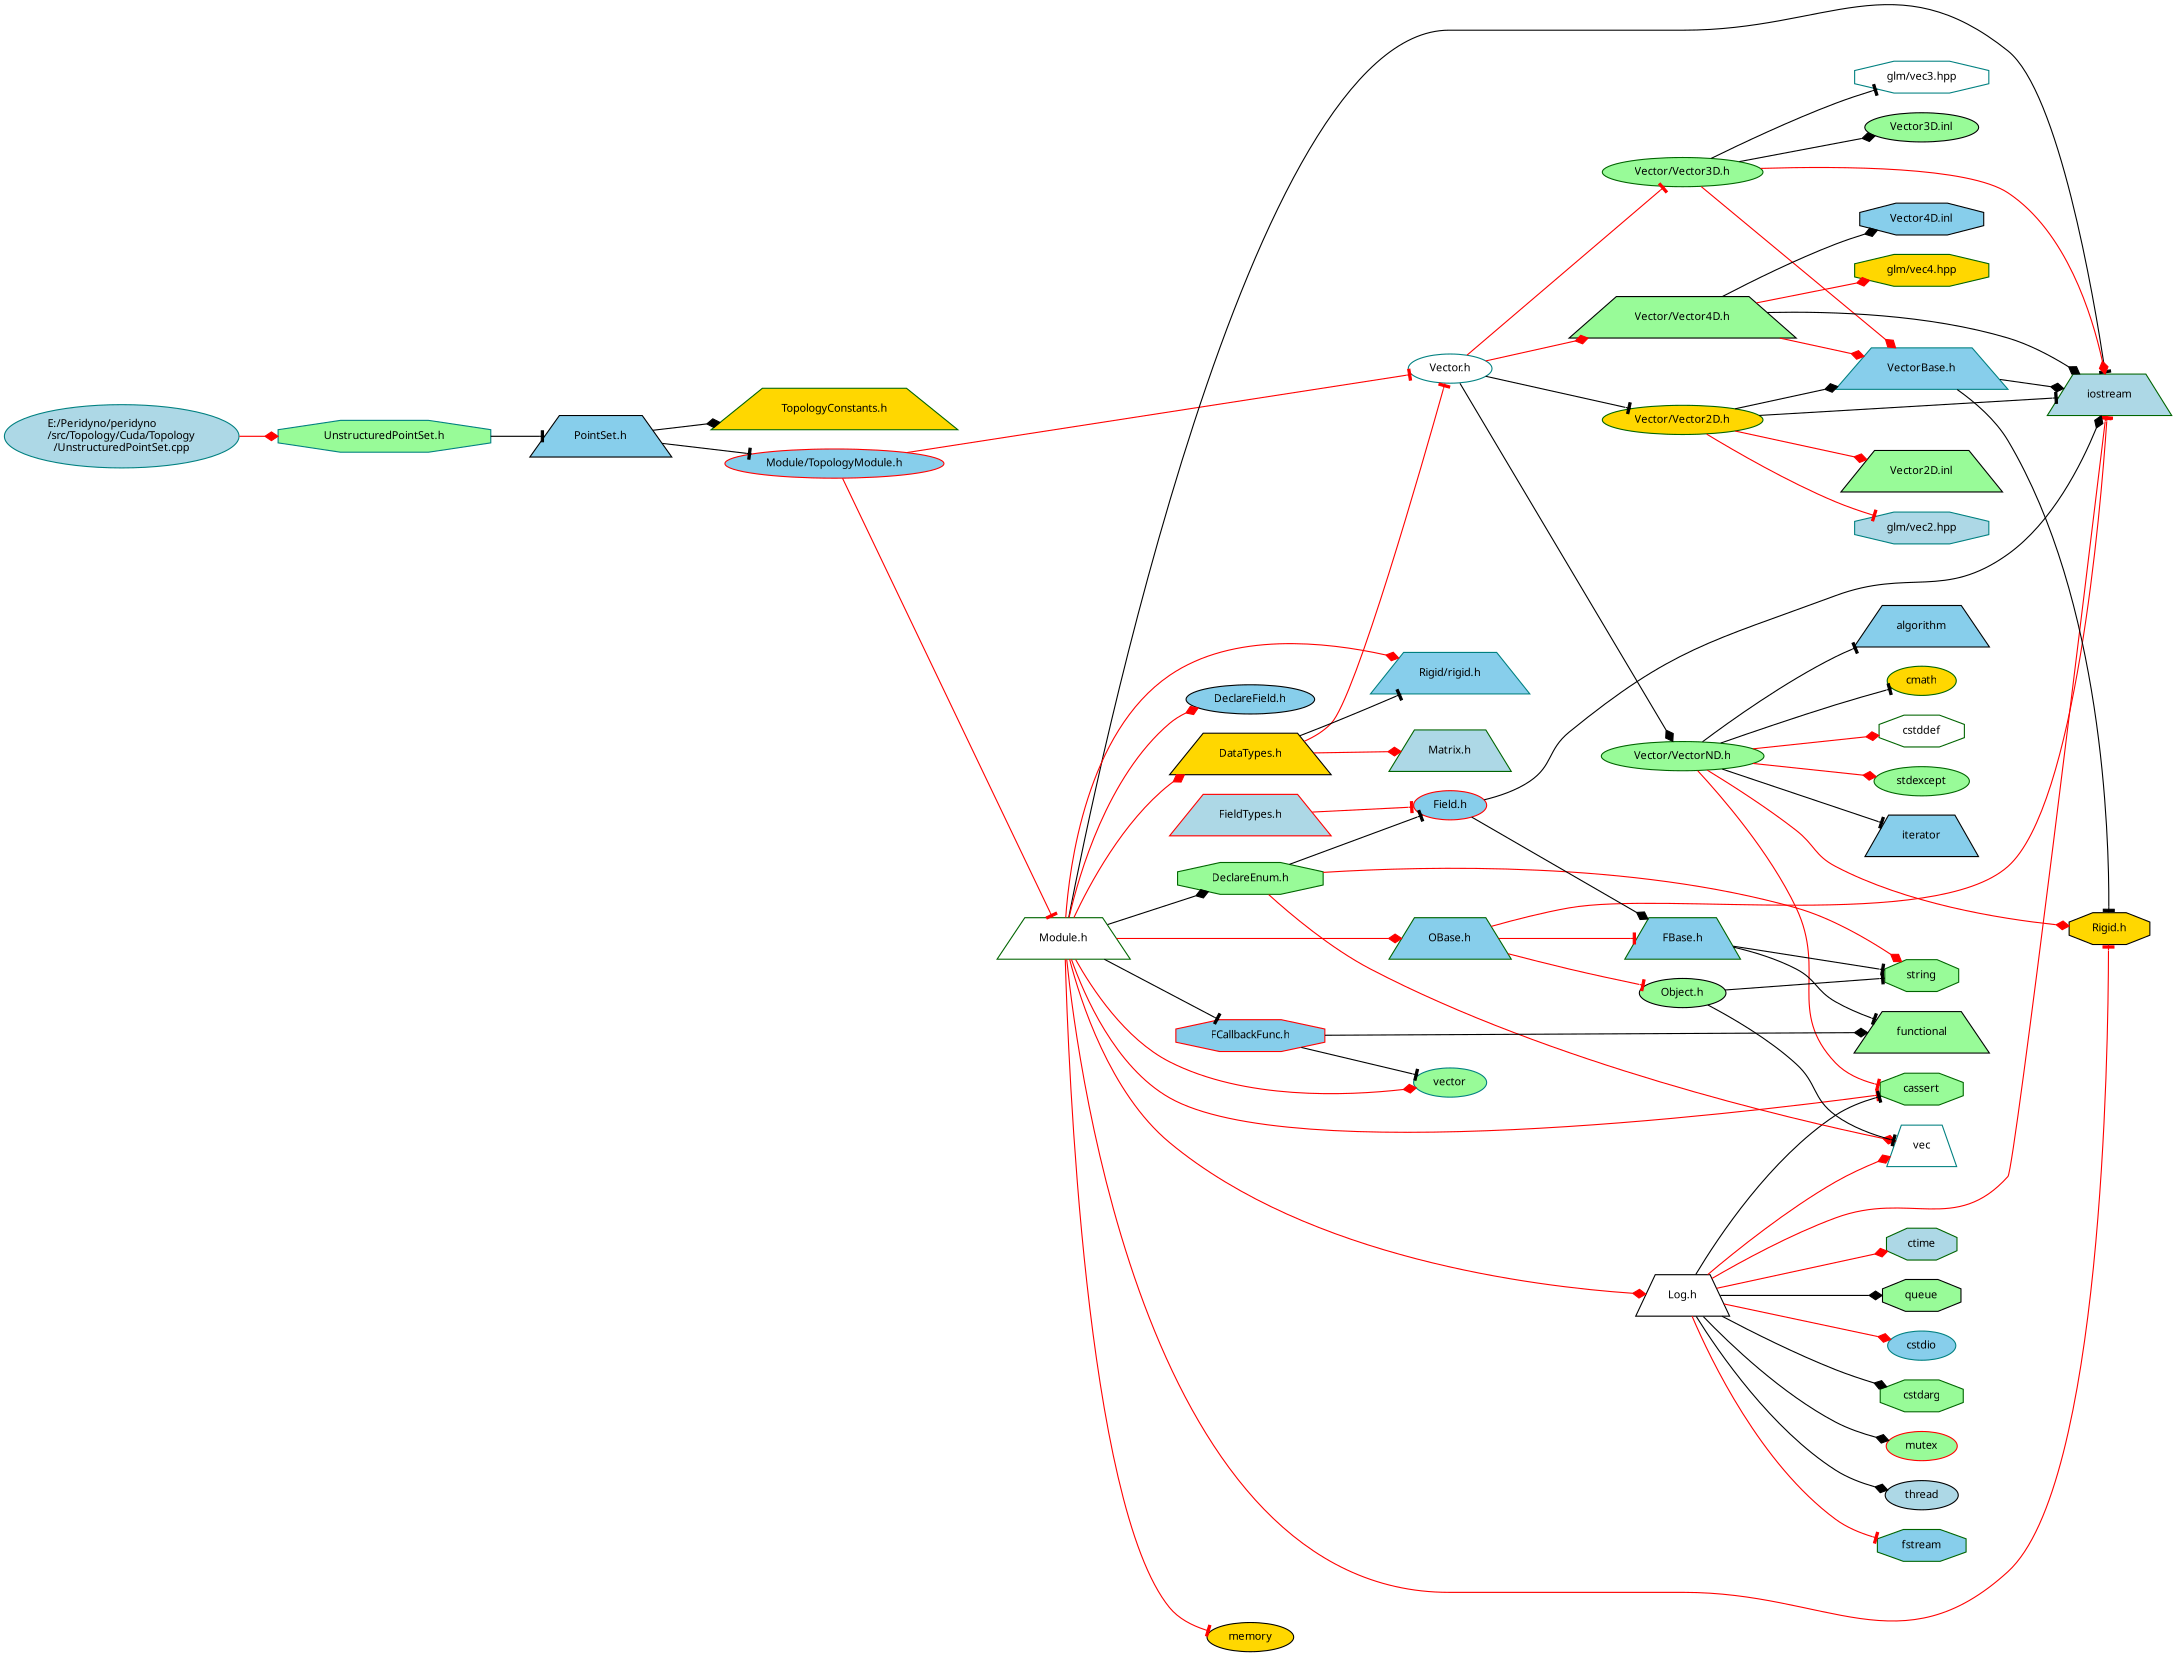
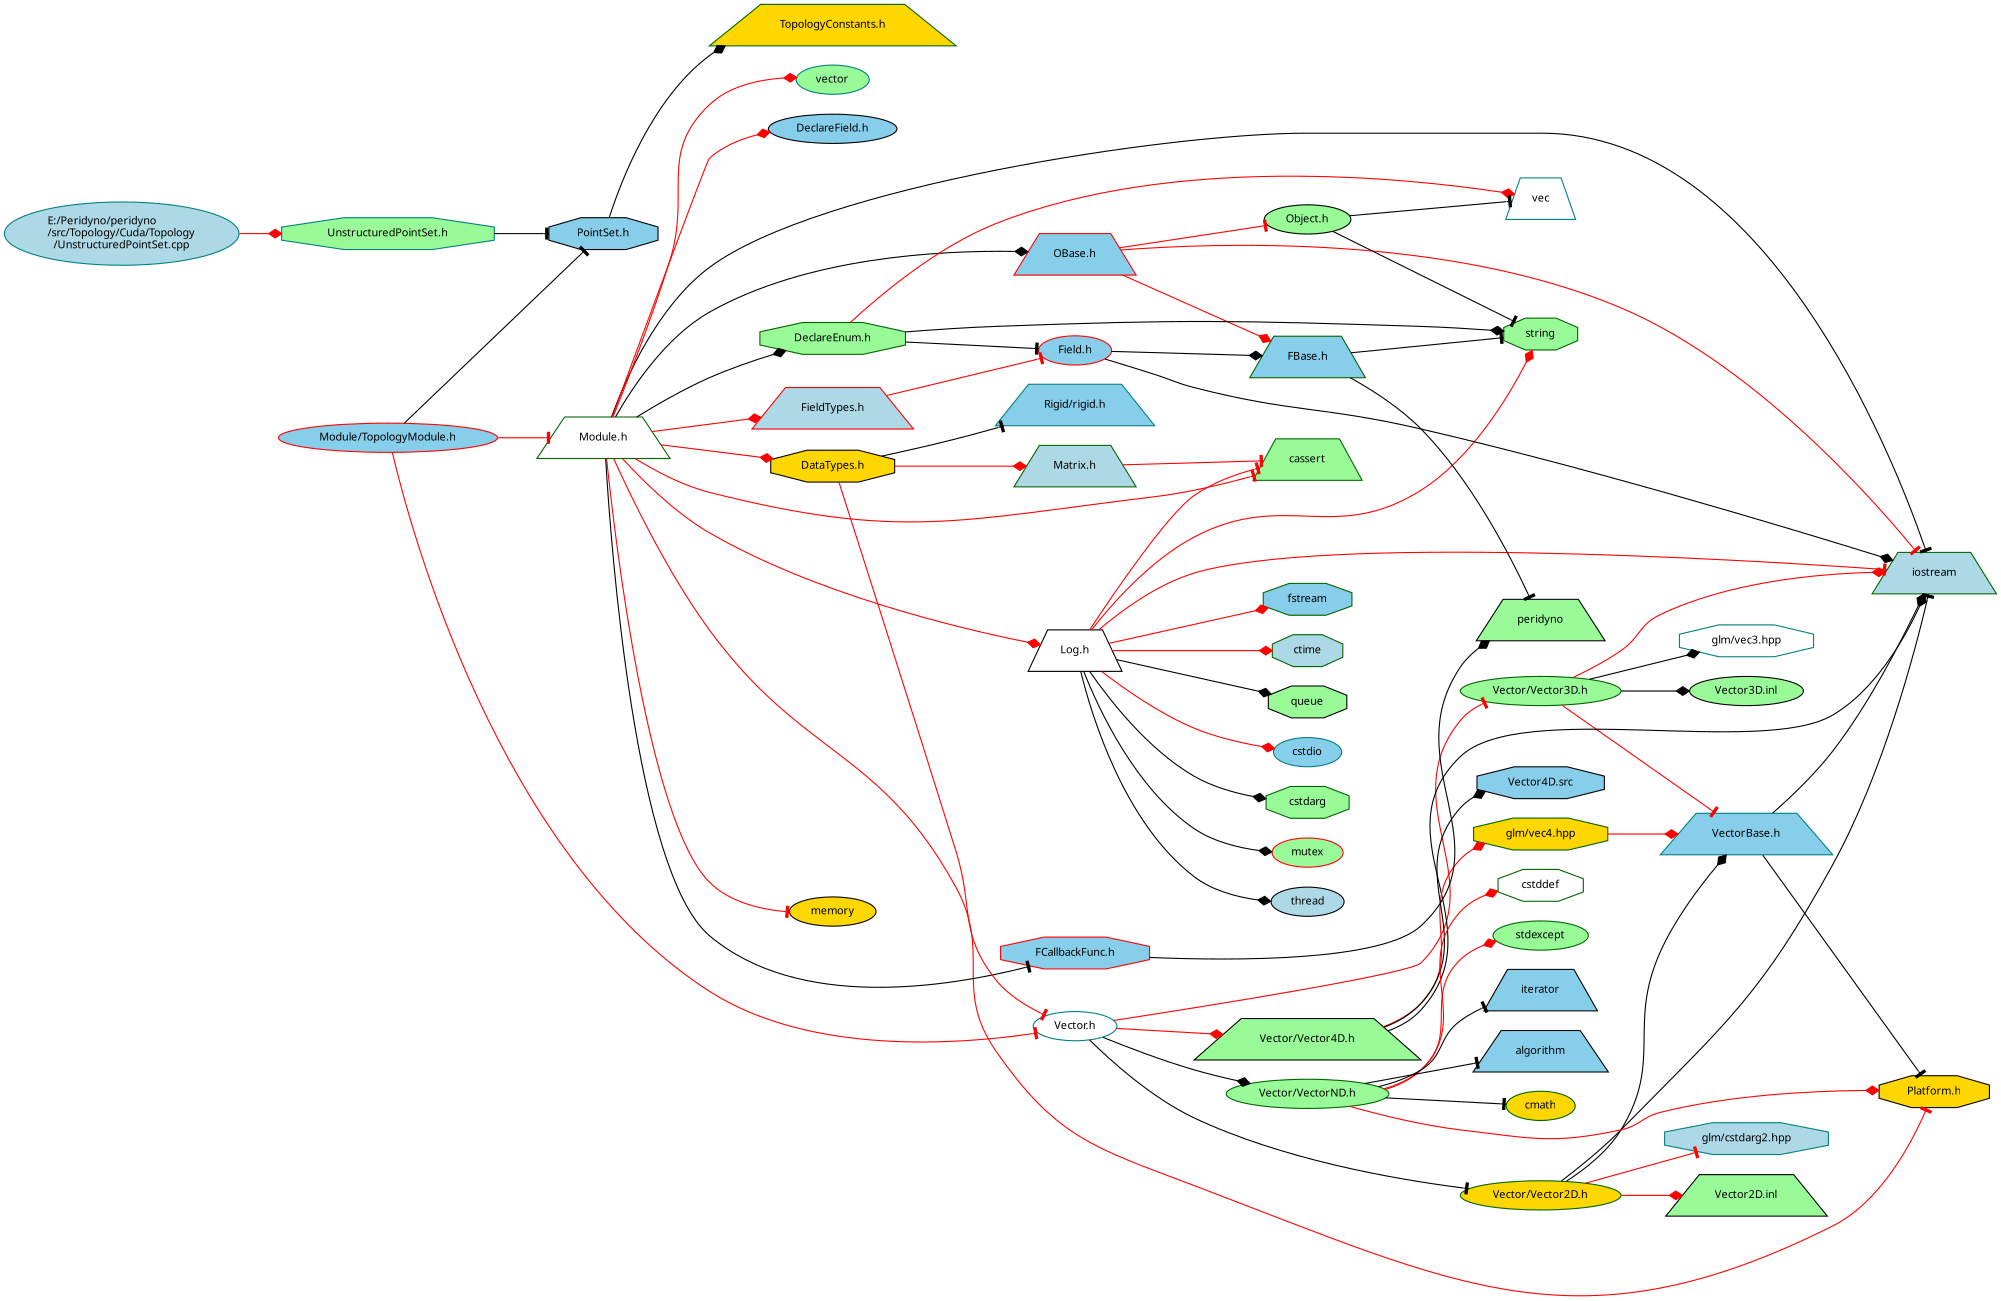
edge "Vector/Vector3D.h" -> "glm/vec3.hpp": arrowhead tee -> diamond
node "Vector4D.inl": label "Vector4D.inl" -> "Vector4D.src"
edge "Vector/Vector3D.h" -> "VectorBase.h": arrowhead diamond -> tee
edge "Vector/Vector4D.h" -> "VectorBase.h": now "glm/vec4.hpp" -> "VectorBase.h"
node "PointSet.h": shape trapezium -> octagon
edge "PointSet.h" -> "Module/TopologyModule.h": reversed
node "glm/vec2.hpp": label "glm/vec2.hpp" -> "glm/cstdarg2.hpp"
edge "Module.h" -> "Rigid/rigid.h": now "Module.h" -> "FieldTypes.h"
node "DataTypes.h": shape trapezium -> octagon
edge "DeclareEnum.h" -> "string": color red -> black
edge "Vector/VectorND.h" -> "cassert": now "Matrix.h" -> "cassert"
node "Rigid.h": label "Rigid.h" -> "Platform.h"
edge "Module.h" -> "OBase.h": color red -> black
node "OBase.h": color darkgreen -> red
edge "OBase.h" -> "FBase.h": arrowhead tee -> diamond
node "functional": label "functional" -> "peridyno"
edge "FCallbackFunc.h" -> "vector": removed
node "cassert": shape octagon -> trapezium
edge "Log.h" -> "cassert": color black -> red
edge "Log.h" -> "vec": now "Log.h" -> "string"
edge "Log.h" -> "fstream": arrowhead tee -> diamond
